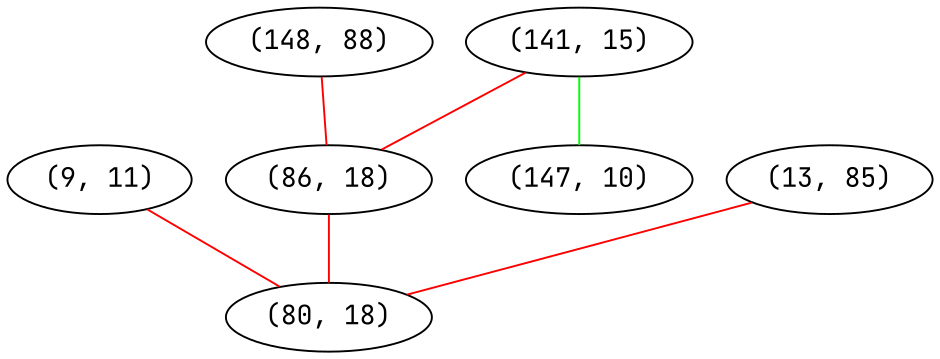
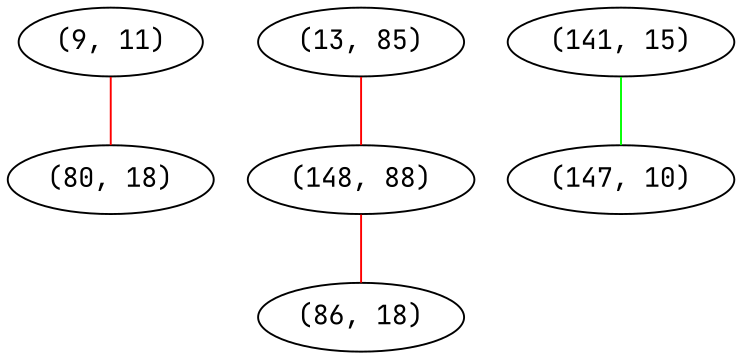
edge "(141, 15)" -- "(86, 18)": removed
edge "(86, 18)" -- "(80, 18)": removed
edge "(13, 85)" -- "(80, 18)": now "(13, 85)" -- "(148, 88)"
